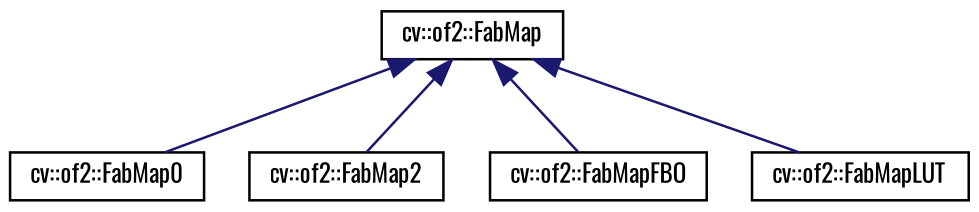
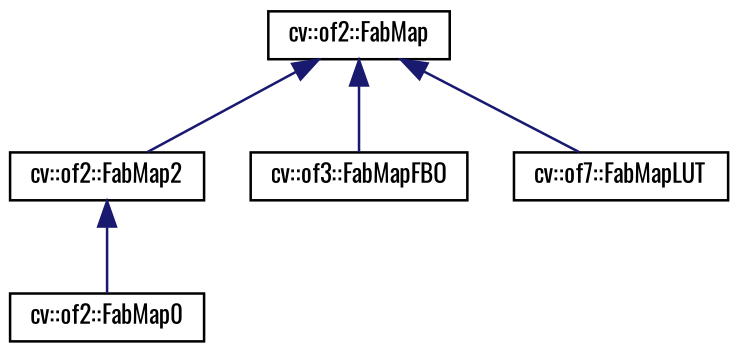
edge "cv::of2::FabMap0" -> "cv::of2::FabMap": now "cv::of2::FabMap0" -> "cv::of2::FabMap2"
node "cv::of2::FabMapFBO": label "cv::of2::FabMapFBO" -> "cv::of3::FabMapFBO"
node "cv::of2::FabMapLUT": label "cv::of2::FabMapLUT" -> "cv::of7::FabMapLUT"
